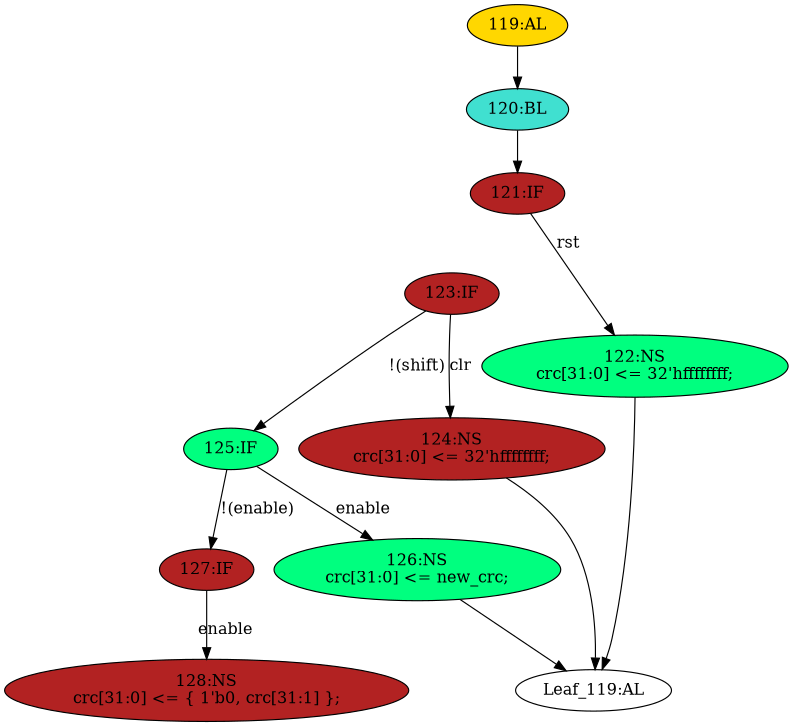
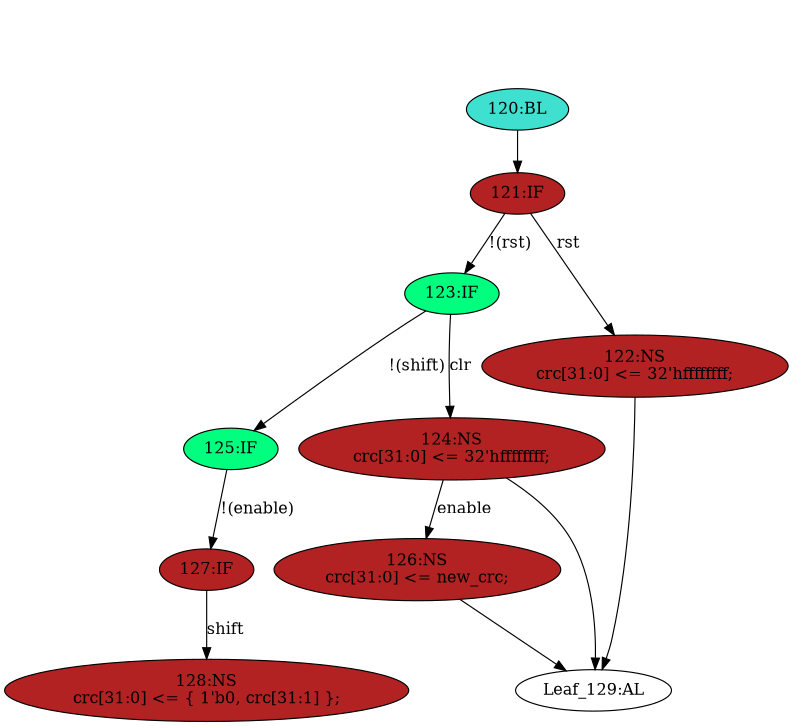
node "119:AL": removed
edge "121:IF" -> "123:IF": added, label "!(rst)"
node "123:IF": fillcolor firebrick -> springgreen
node "122:NS crc[31:0] <= 32'hffffffff;": fillcolor springgreen -> firebrick
edge "125:IF" -> "126:NS crc[31:0] <= new_crc;": now "124:NS crc[31:0] <= 32'hffffffff;" -> "126:NS crc[31:0] <= new_crc;"
node "126:NS crc[31:0] <= new_crc;": fillcolor springgreen -> firebrick
edge "127:IF" -> "128:NS crc[31:0] <= { 1'b0, crc[31:1] };": label "enable" -> "shift"
node "Leaf_119:AL": label "Leaf_119:AL" -> "Leaf_129:AL"
